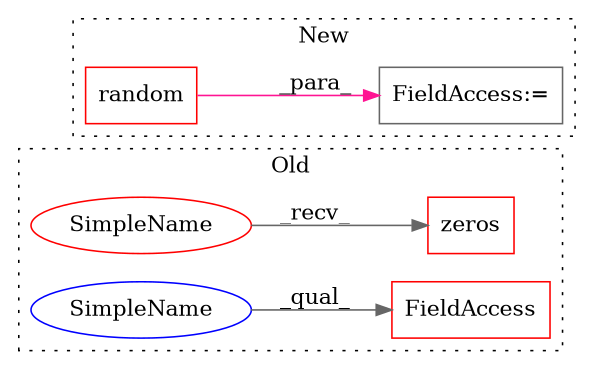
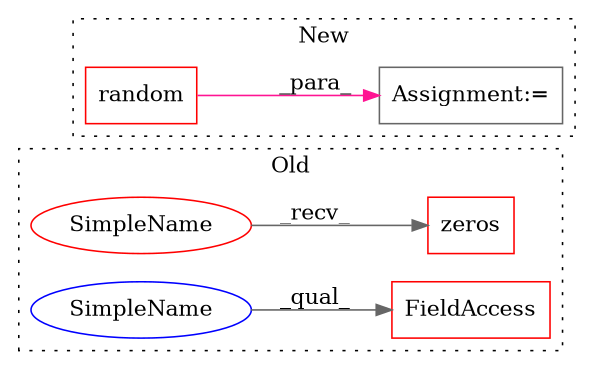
node "FieldAccess:=": label "FieldAccess:=" -> "Assignment:="
